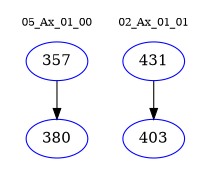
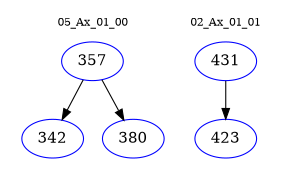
node "342": added
node "403": label "403" -> "423"
